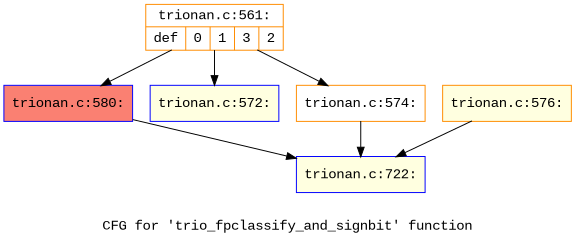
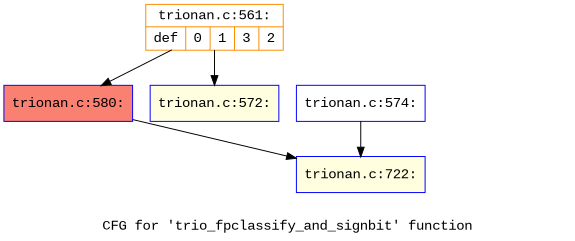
edge "trionan.c:561:" -> "trionan.c:574:": removed
node "trionan.c:574:": color darkorange -> blue
node "trionan.c:576:": removed
